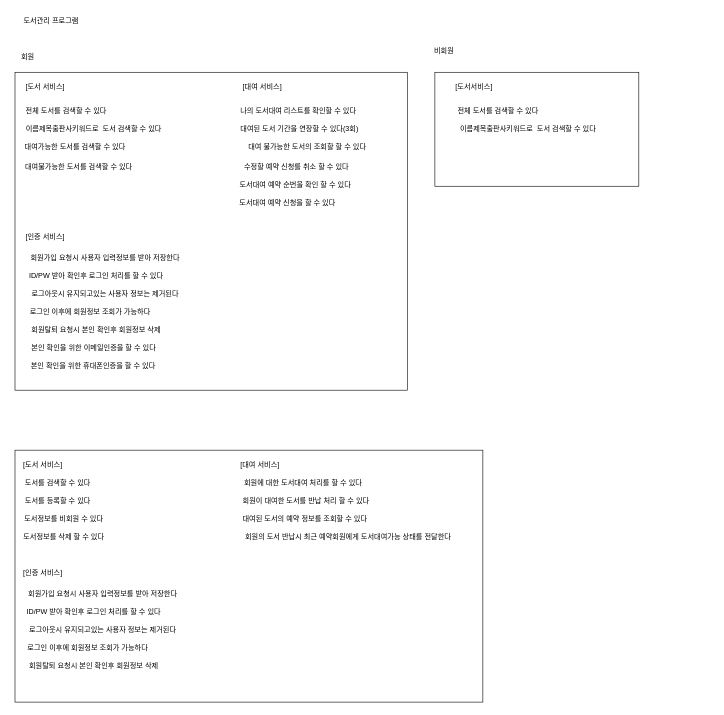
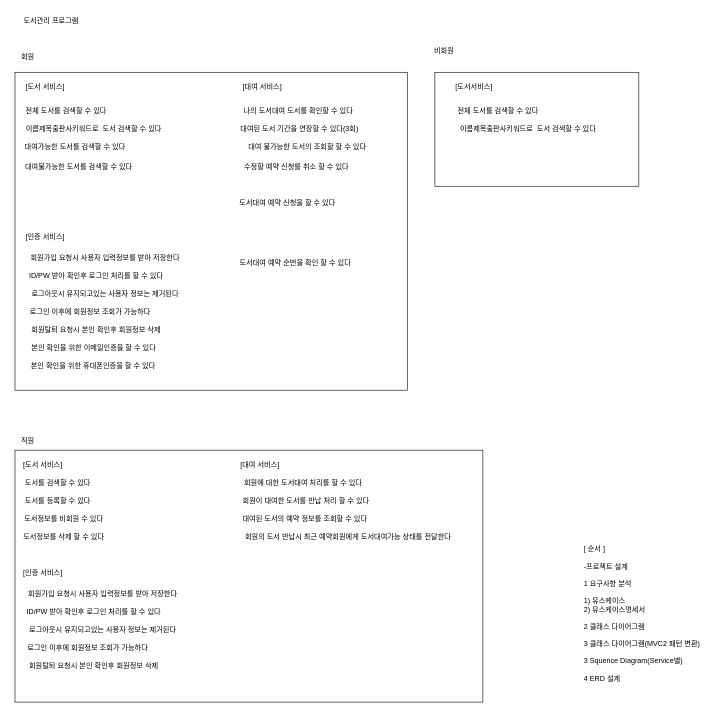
node "나의 도서대여 리스트를 확인할 수 있다": label "나의 도서대여 리스트를 확인할 수 있다" -> "나의 도서대여 도서를 확인할 수 있다"
node "도서대여 예약 순번을 확인 할 수 있다": moved (295, 185) -> (295, 263)
node "직원": added
node "[ 순서 ] -프로젝트 설계 1 요구사항 분석 1) 유스케이스 2) 유스케이스명세서 2 클래스 다이어그램 3 클래스 다이어그램(MVC2 패턴 변환) 3 Squence Diagram(Service별) 4 ERD 설계": added
